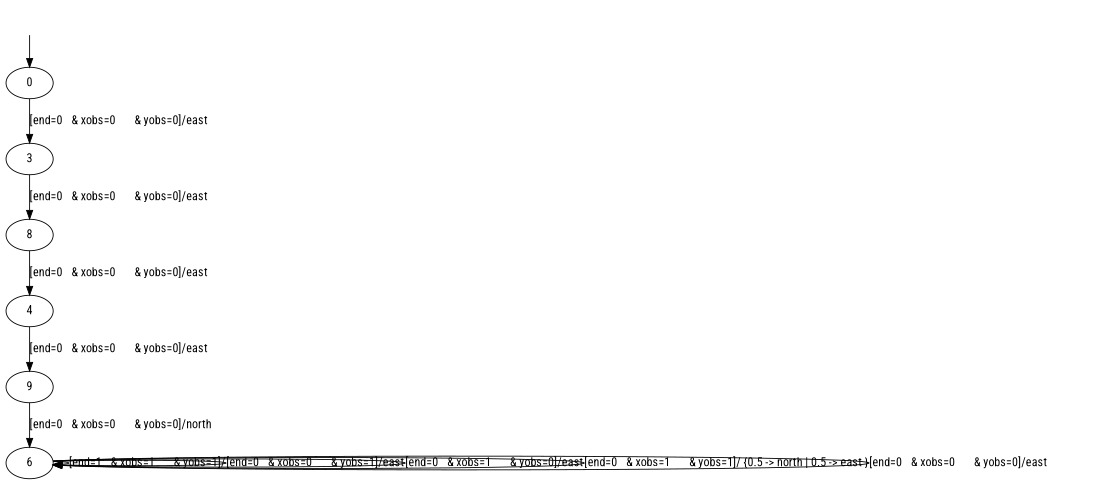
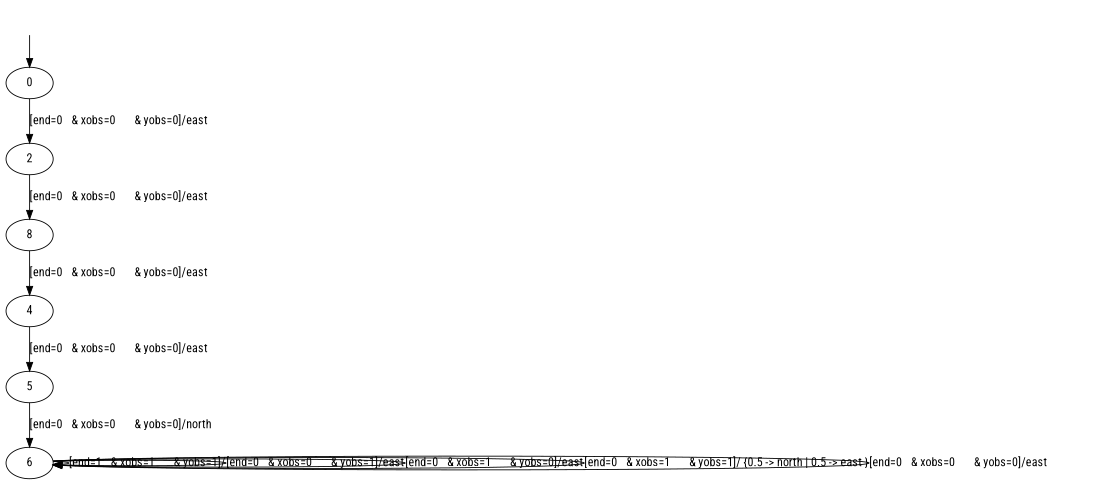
node "3": label "3" -> "2"
node "9": label "9" -> "5"
